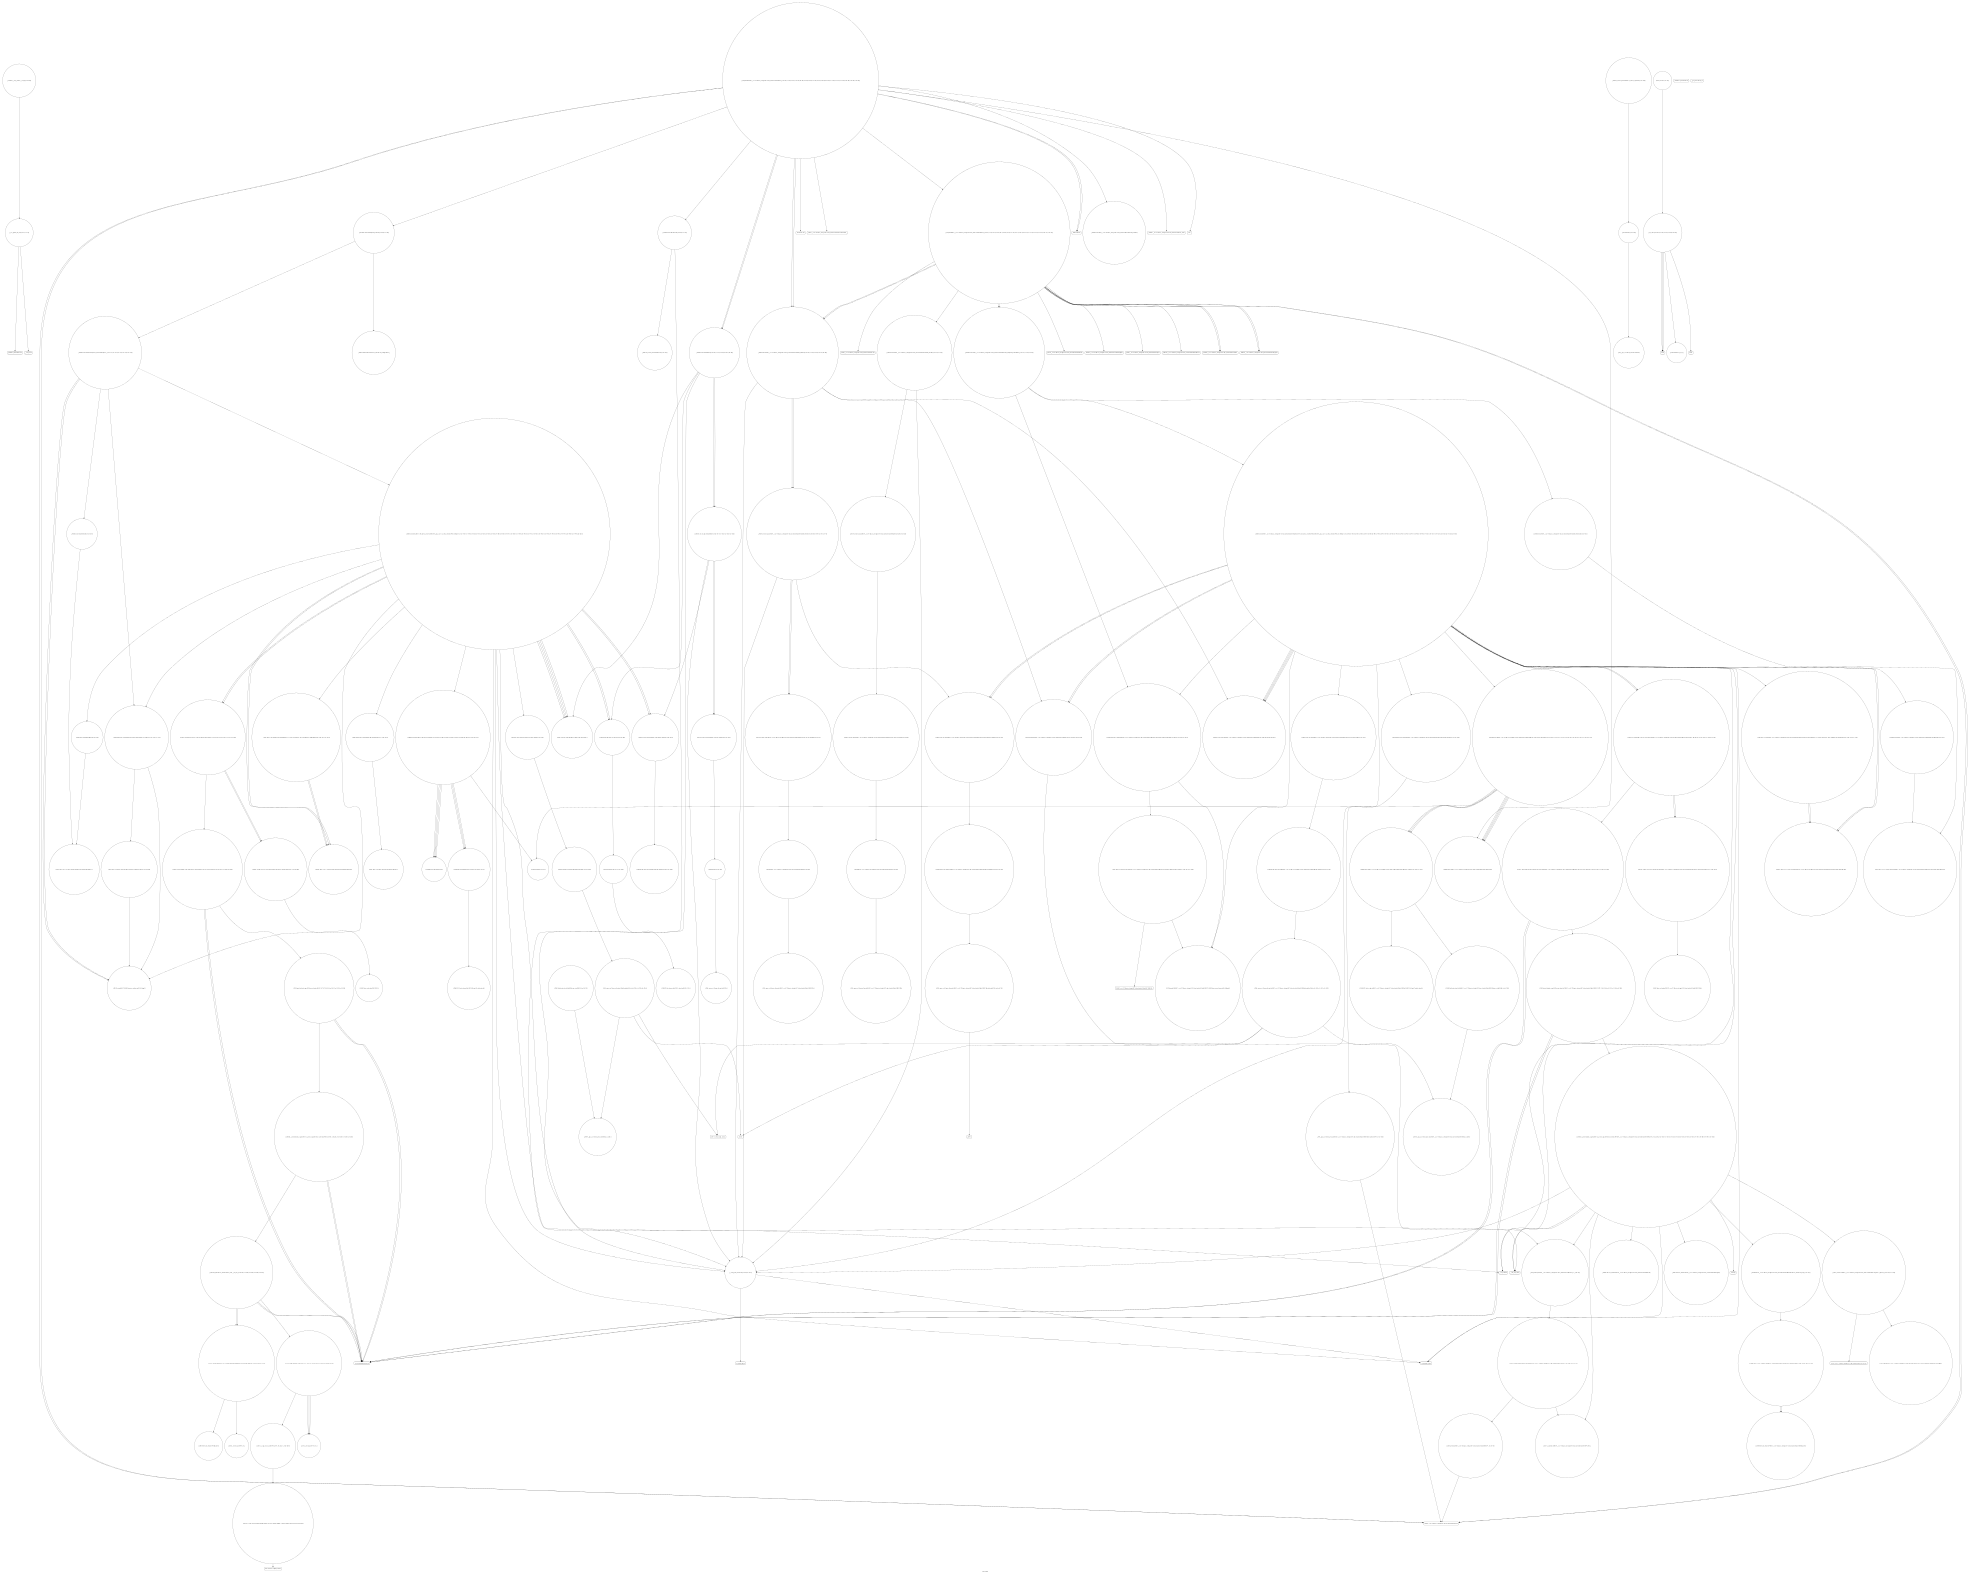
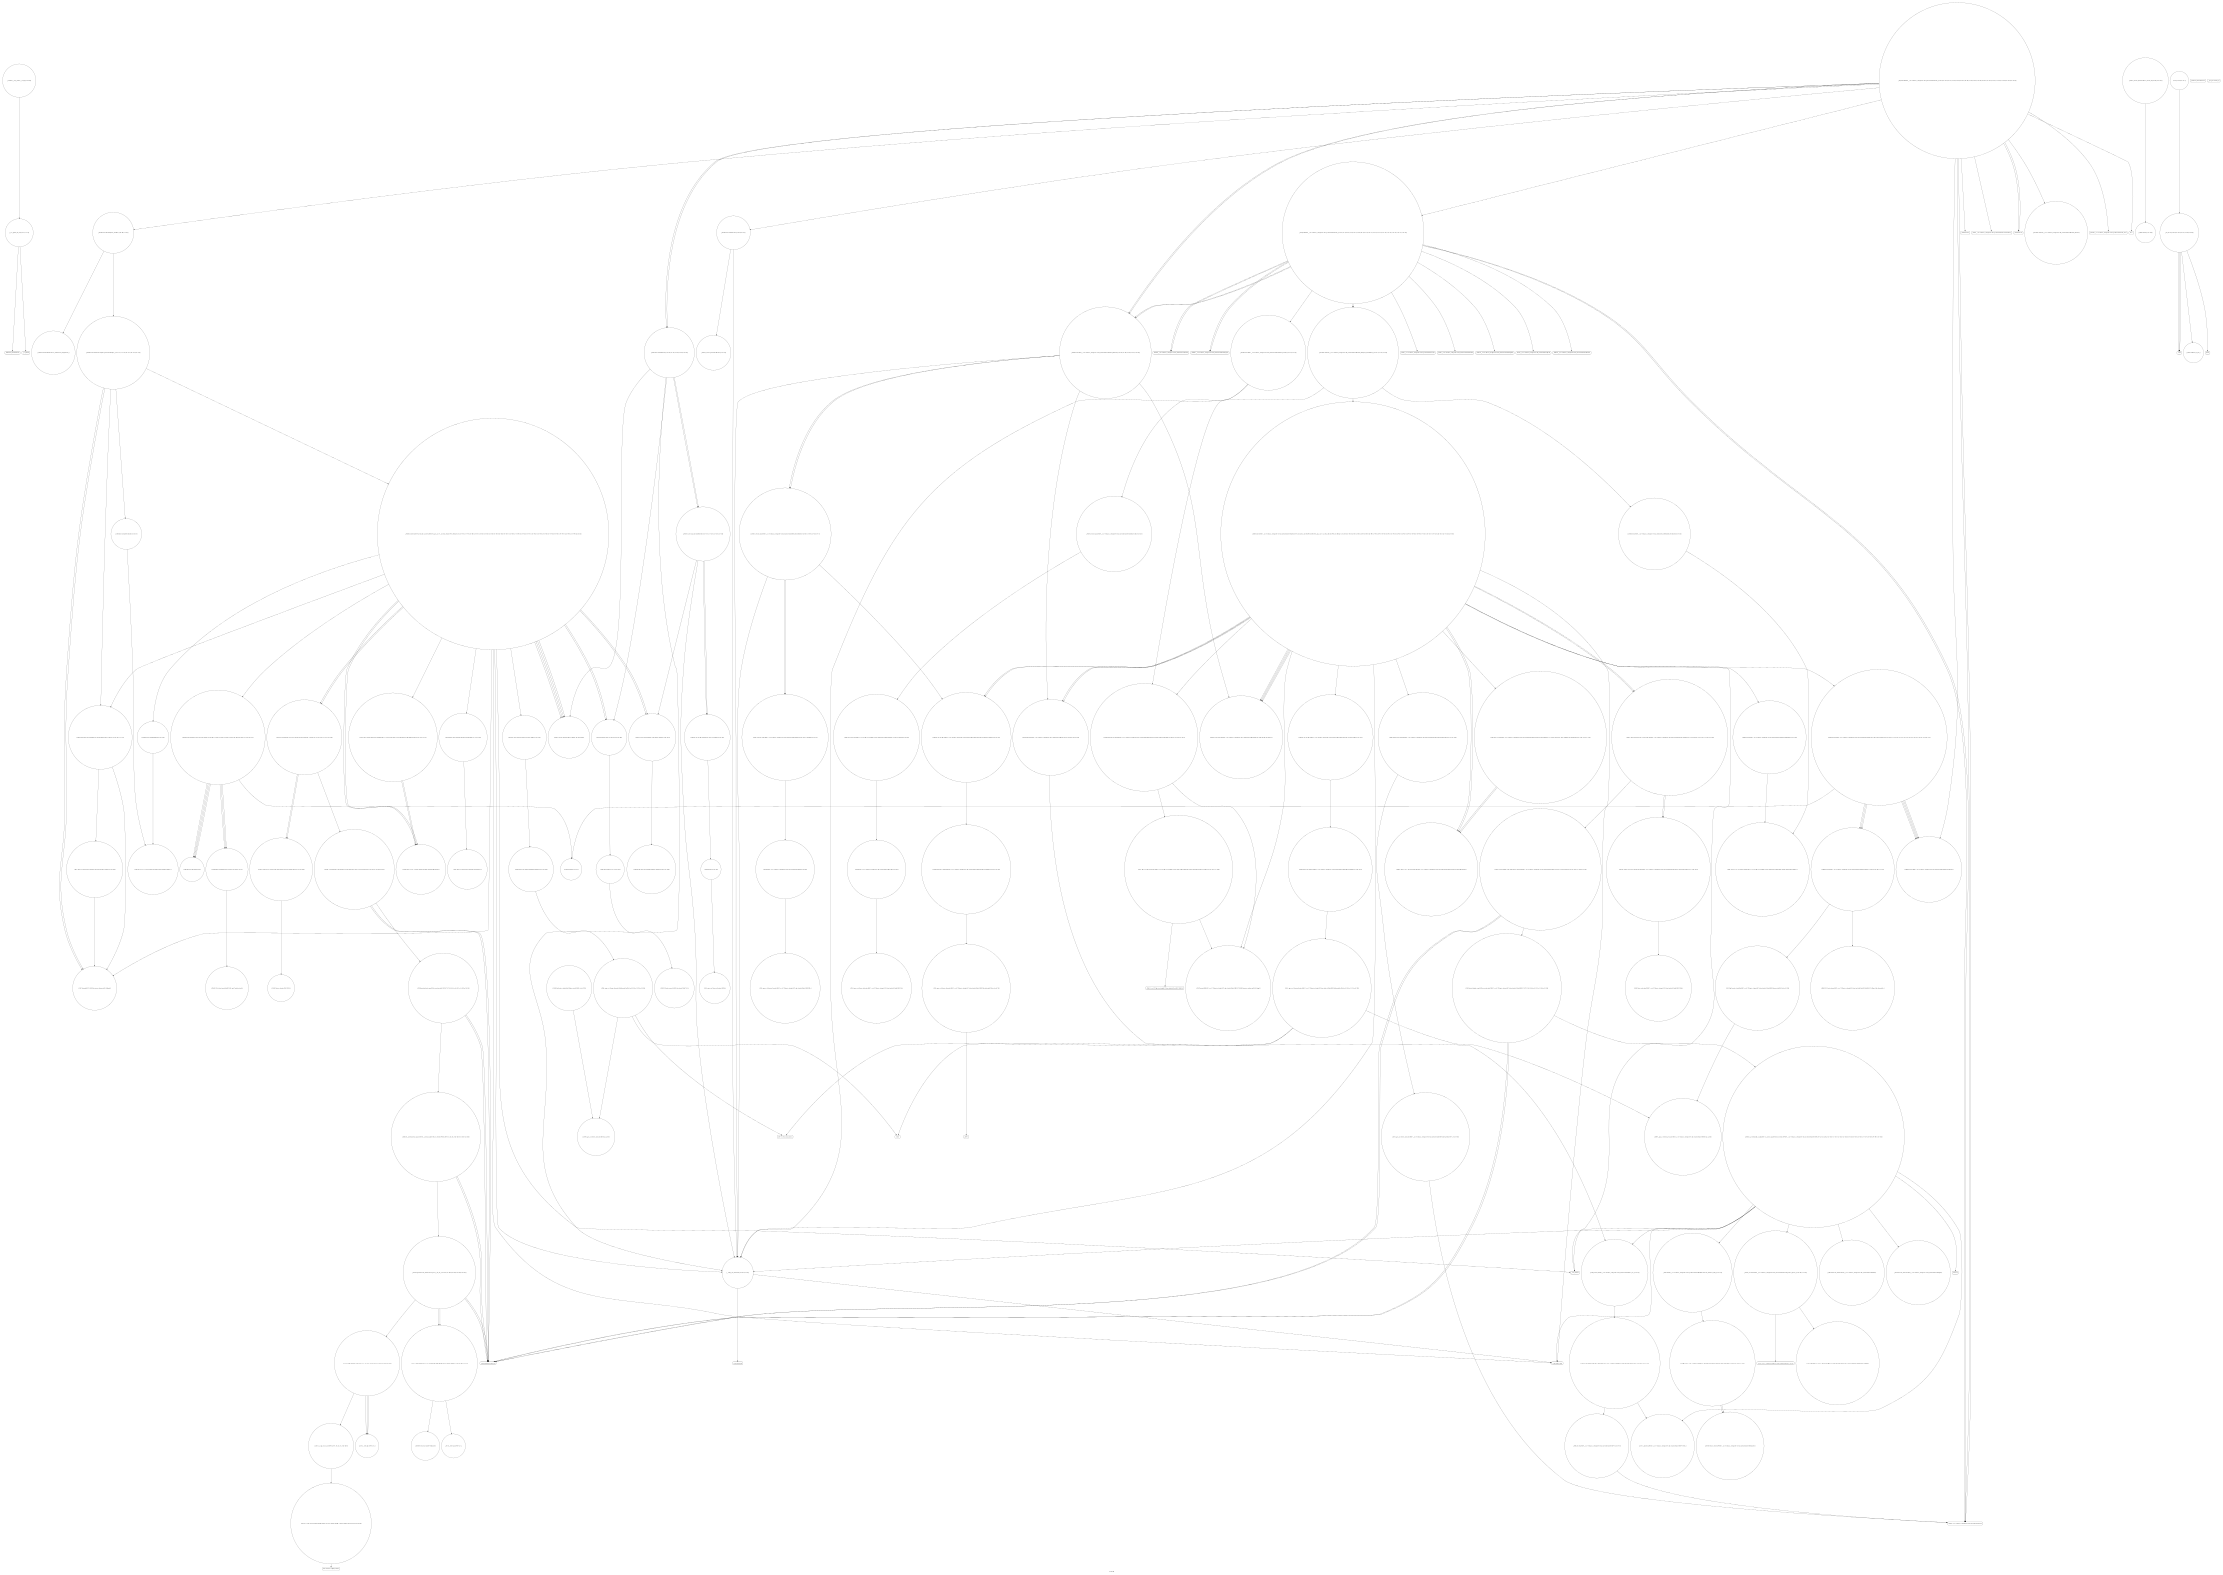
node "{_ZN9__gnu_cxx13new_allocatorIiEC2Ev}": removed
node "__cxa_end_catch": removed
